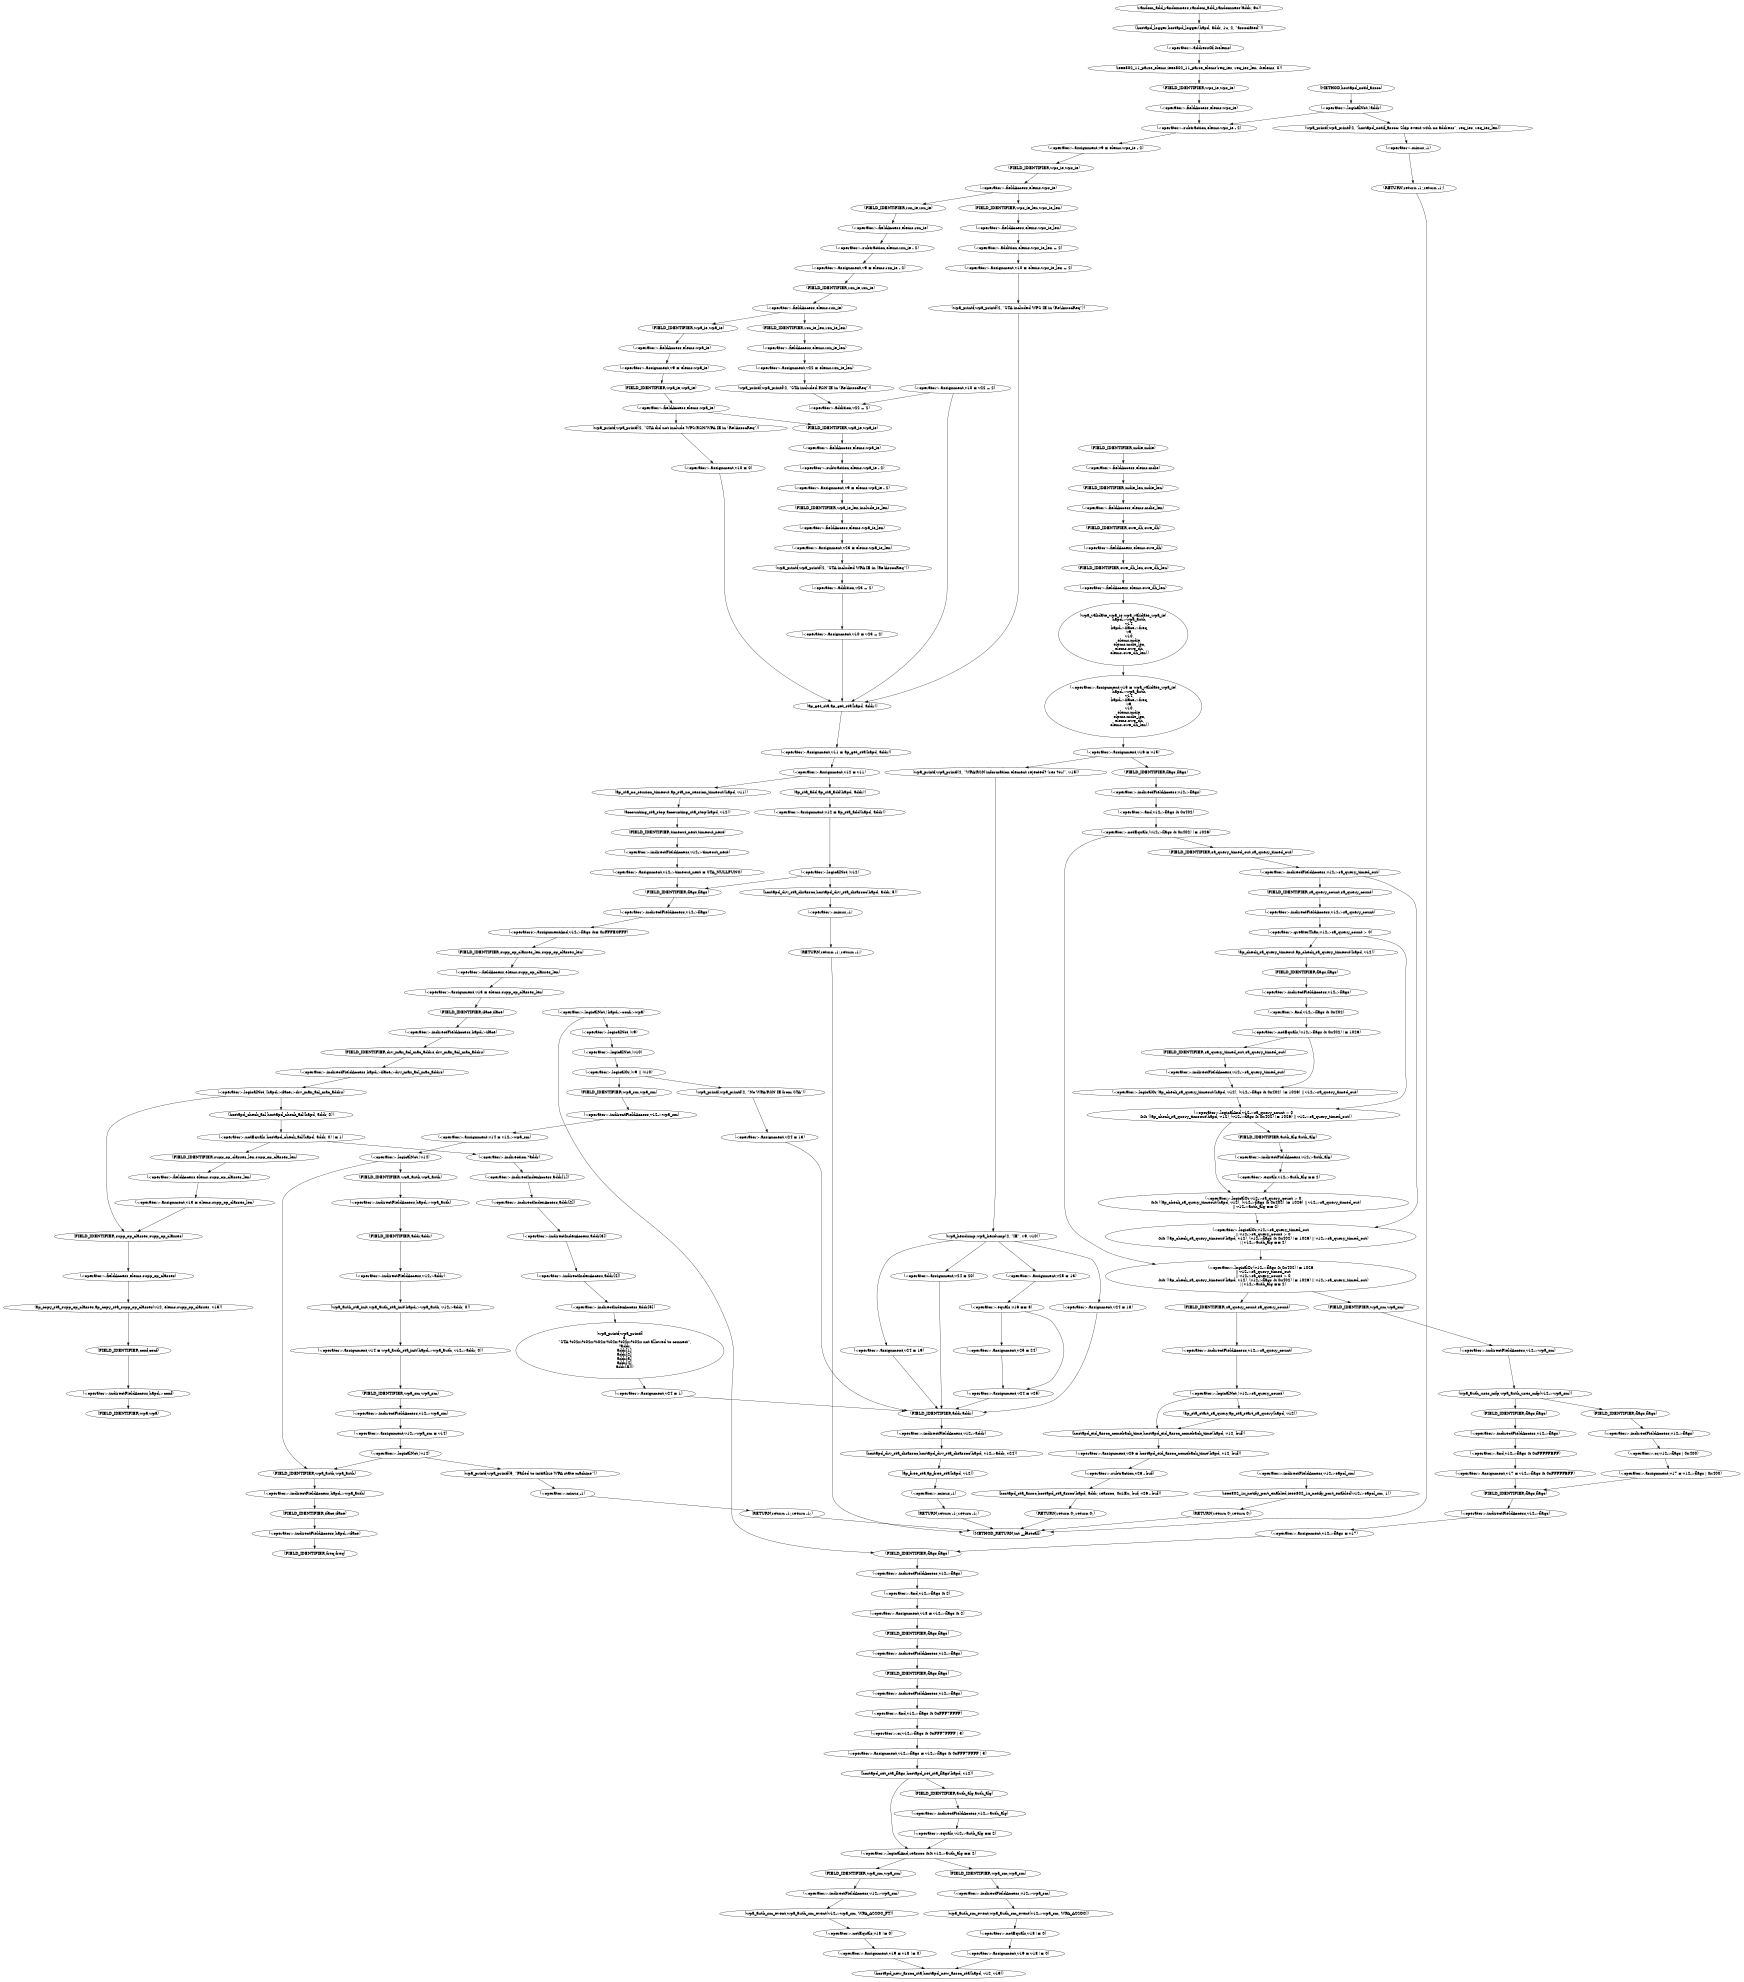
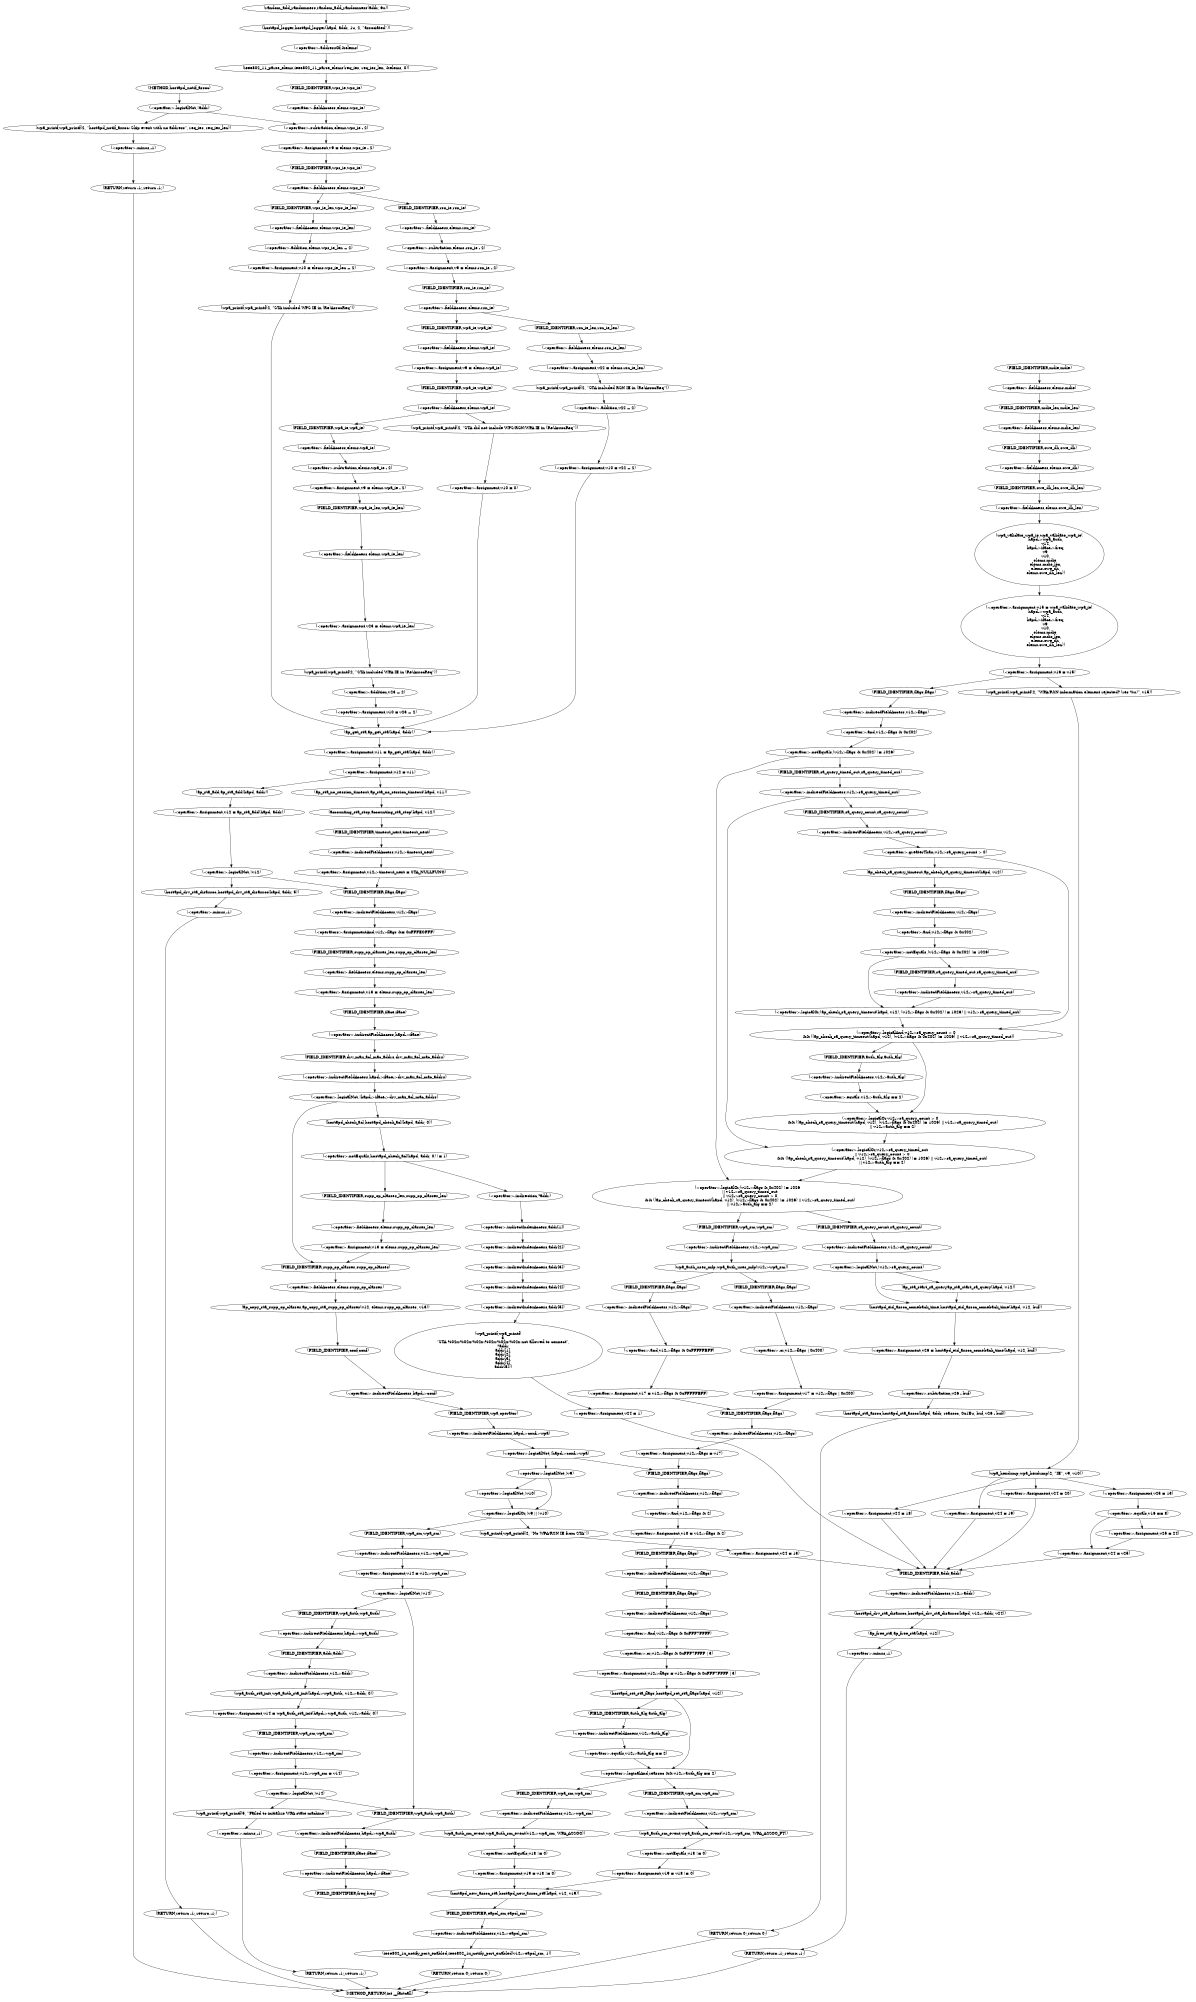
edge "(<operator>.assignment,v10 = v22 + 2)" -> "(<operator>.addition,v22 + 2)": reversed
node "(FIELD_IDENTIFIER,wpa_ie_len,include_ie_len)": label "(FIELD_IDENTIFIER,wpa_ie_len,include_ie_len)" -> "(FIELD_IDENTIFIER,wpa_ie_len,wpa_ie_len)"
node "(FIELD_IDENTIFIER,wpa,wpa)": label "(FIELD_IDENTIFIER,wpa,wpa)" -> "(FIELD_IDENTIFIER,wpa,operator)"
node "(<operator>.indirectFieldAccess,hapd->conf->wpa)": added
edge "(<operator>.logicalNot,!v9)" -> "(<operator>.logicalOr,!v9 || !v10)": added
node "(FIELD_IDENTIFIER,eapol_sm,eapol_sm)": added
